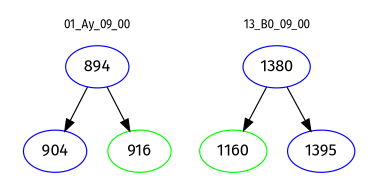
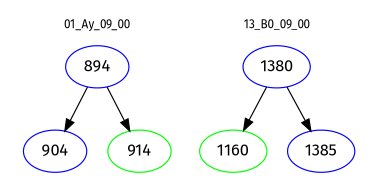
node "916": label "916" -> "914"
node "1395": label "1395" -> "1385"
